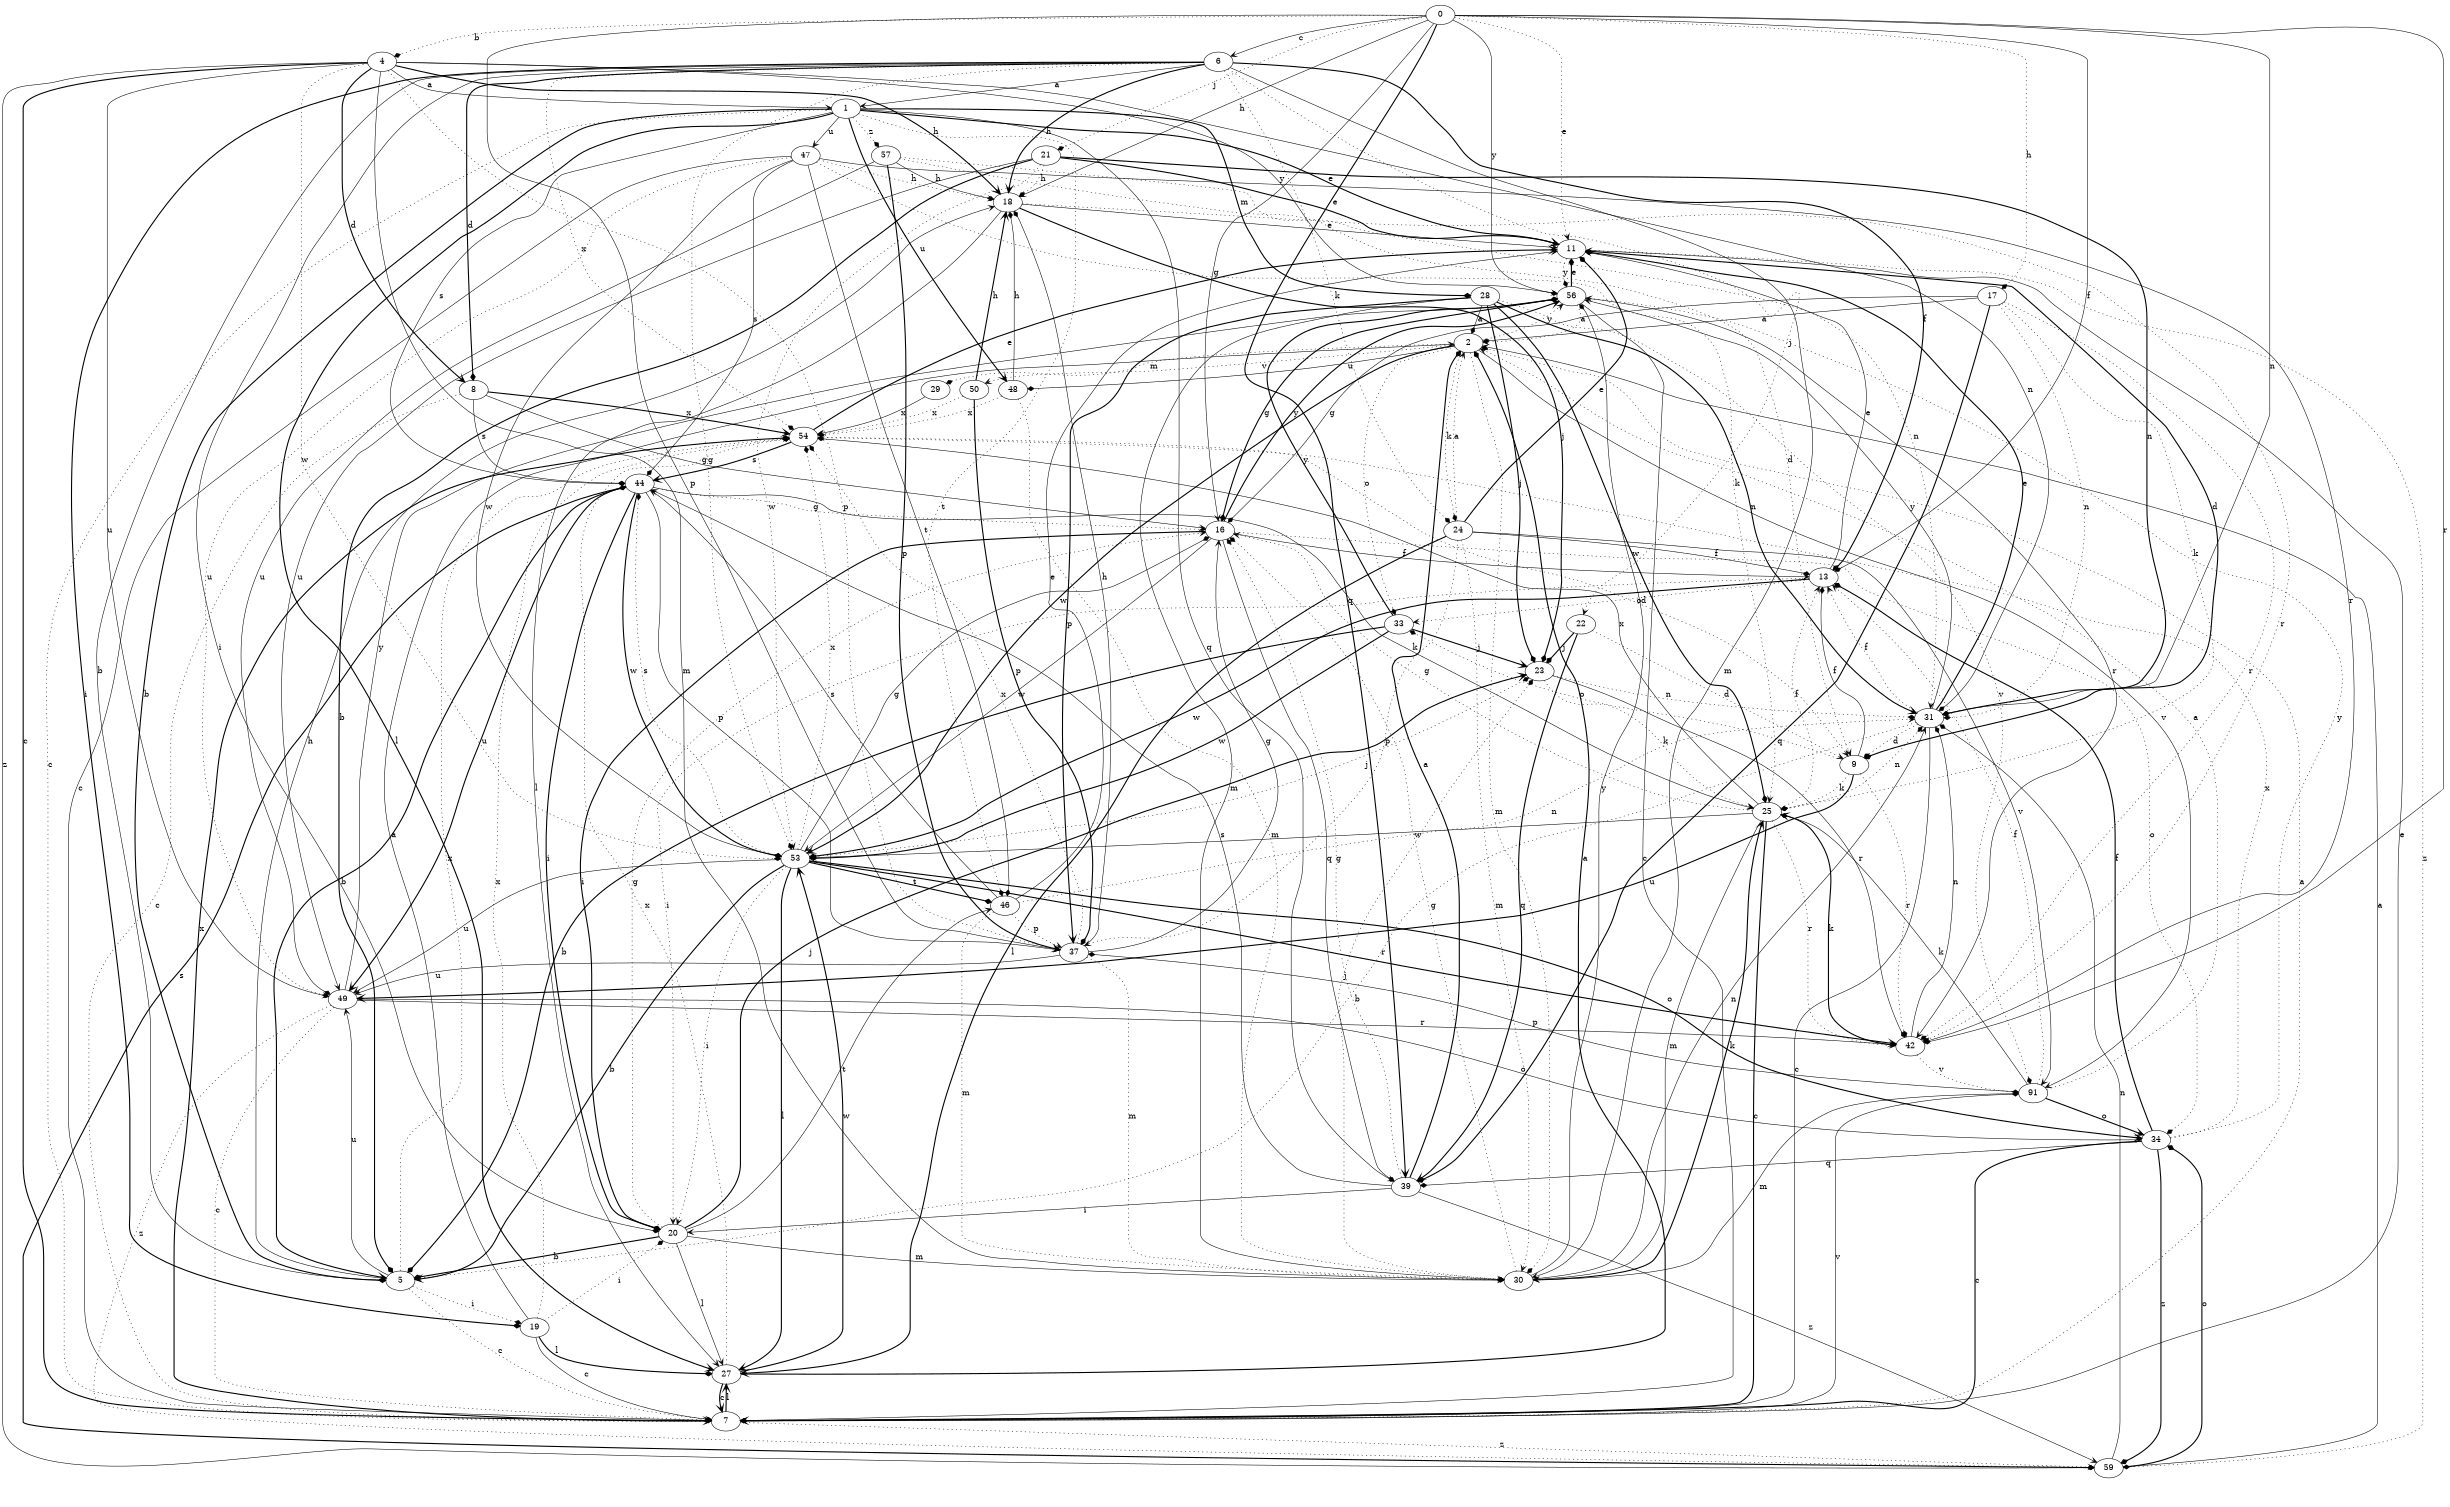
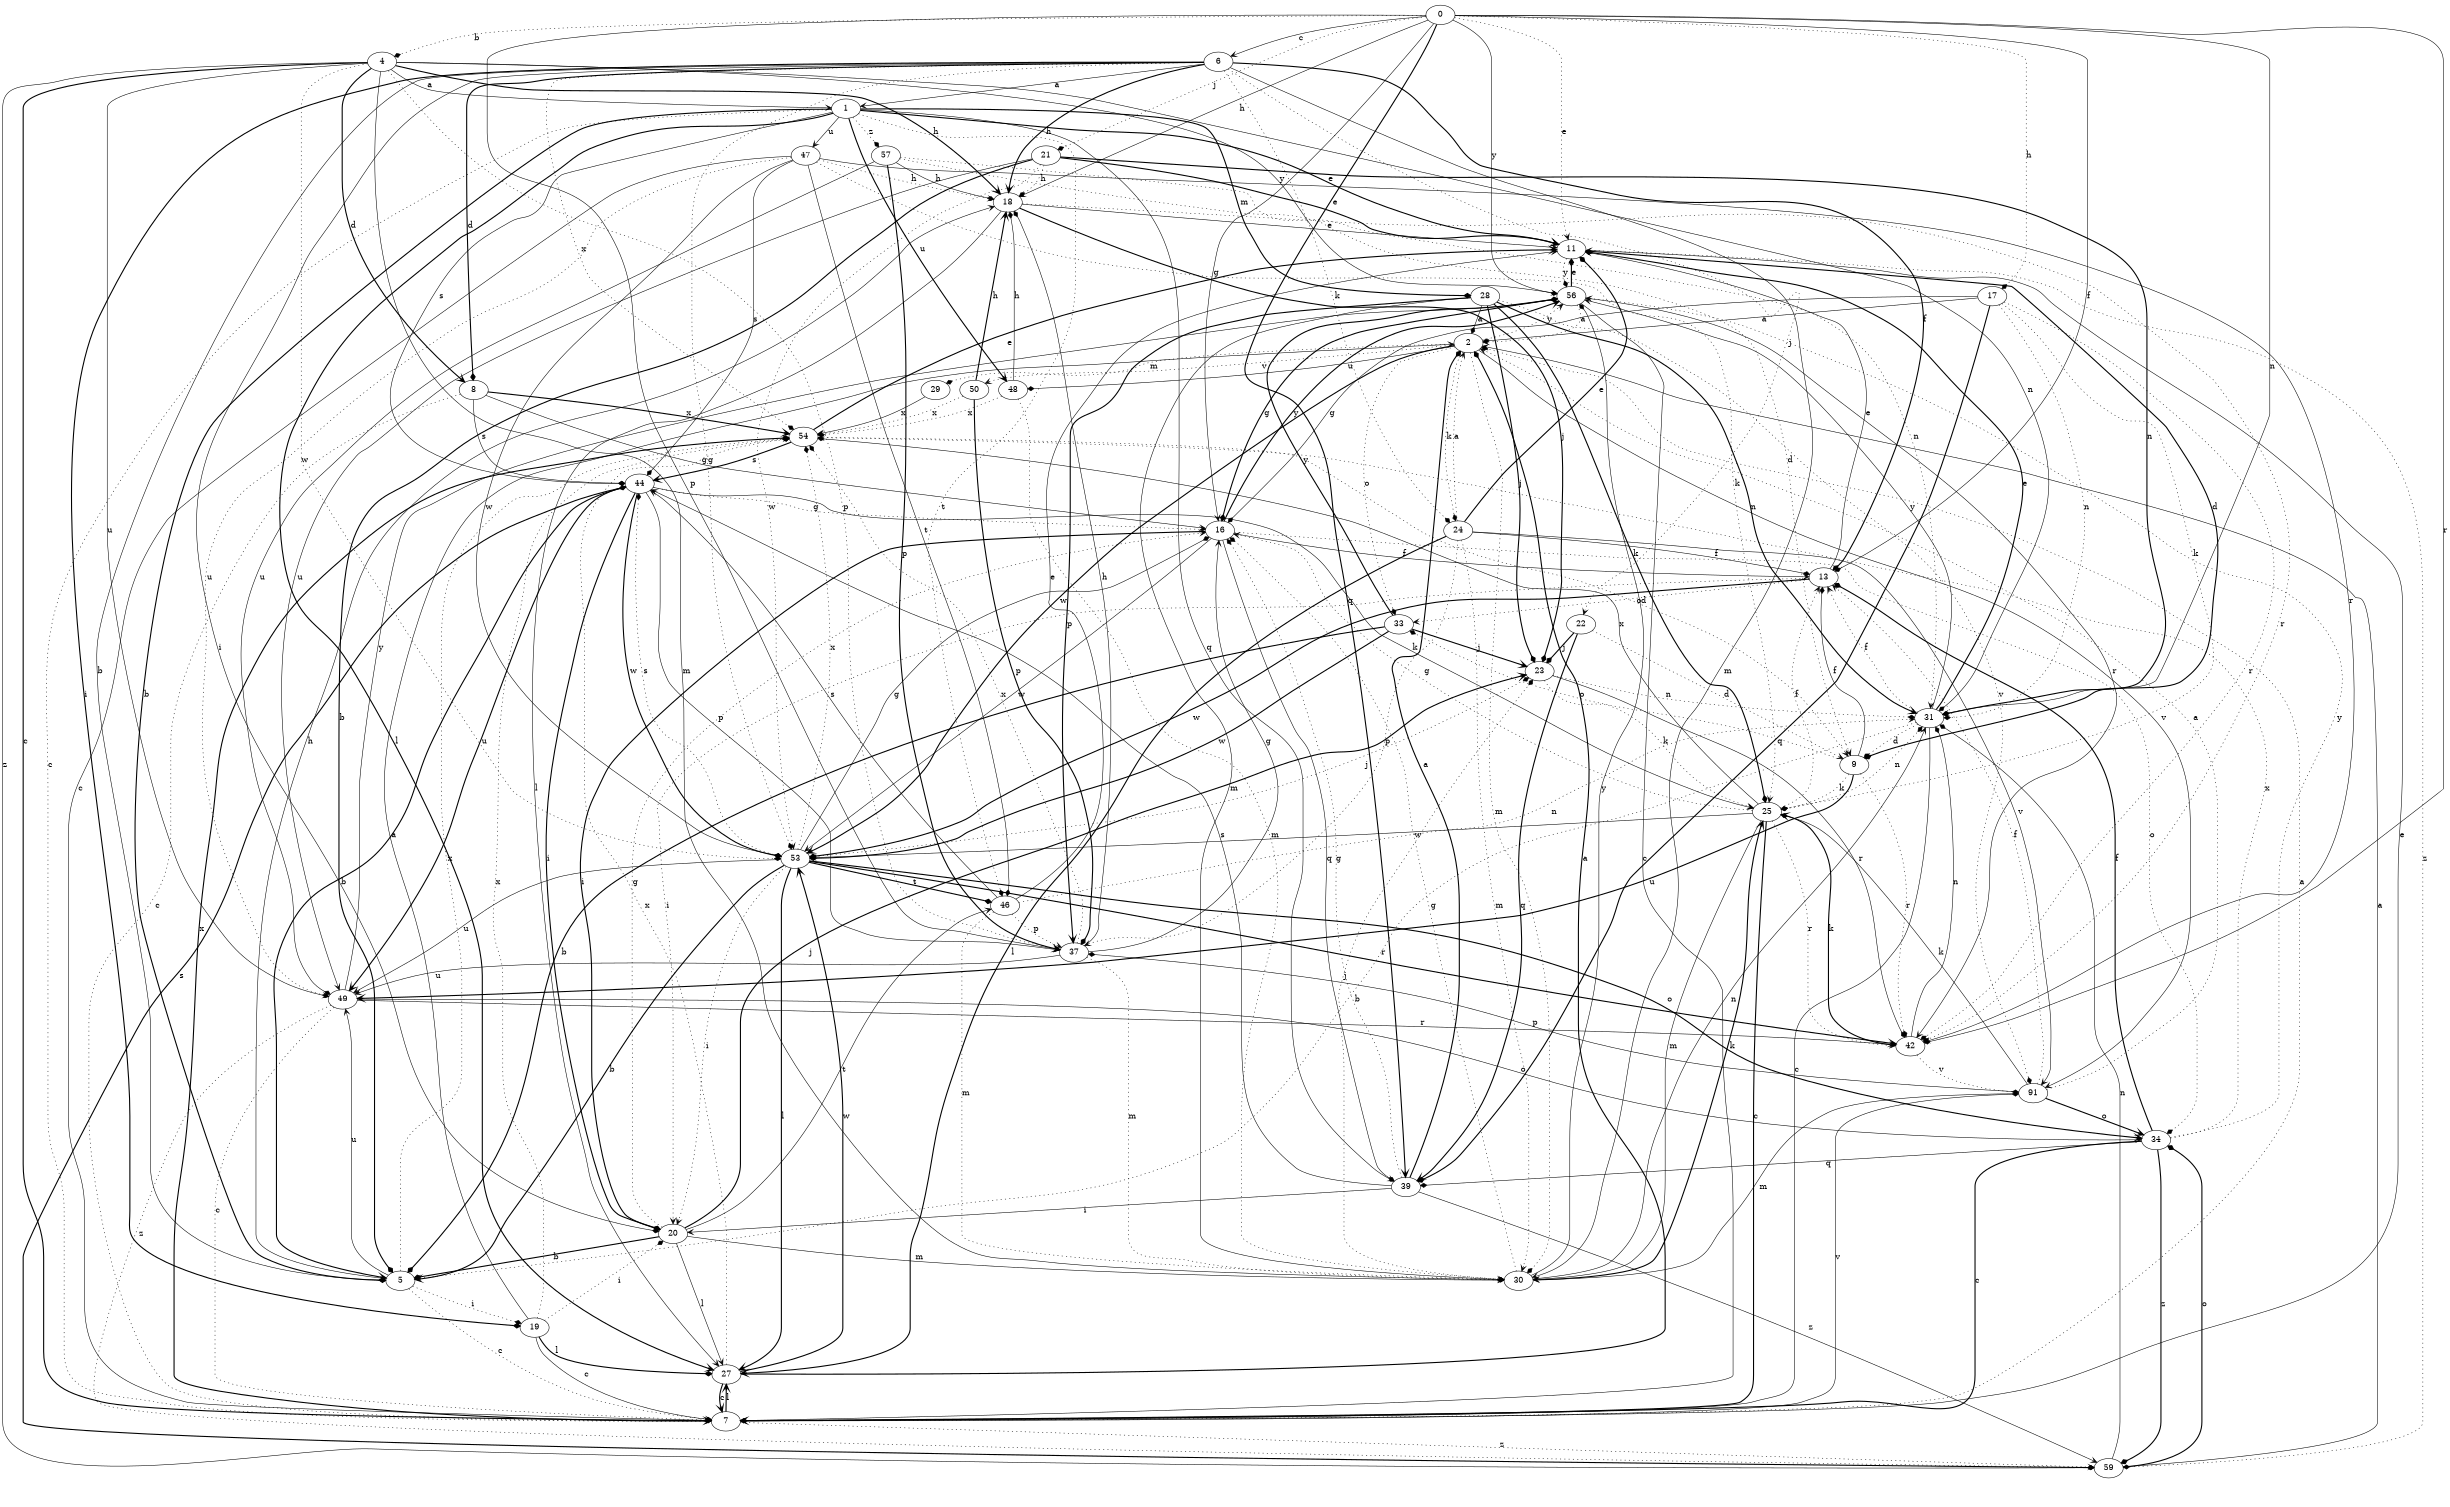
edge "28" -> "25": label "w" -> "k"
